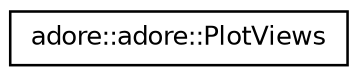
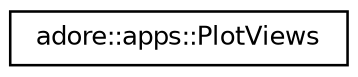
node "adore::adore::PlotViews": label "adore::adore::PlotViews" -> "adore::apps::PlotViews"
